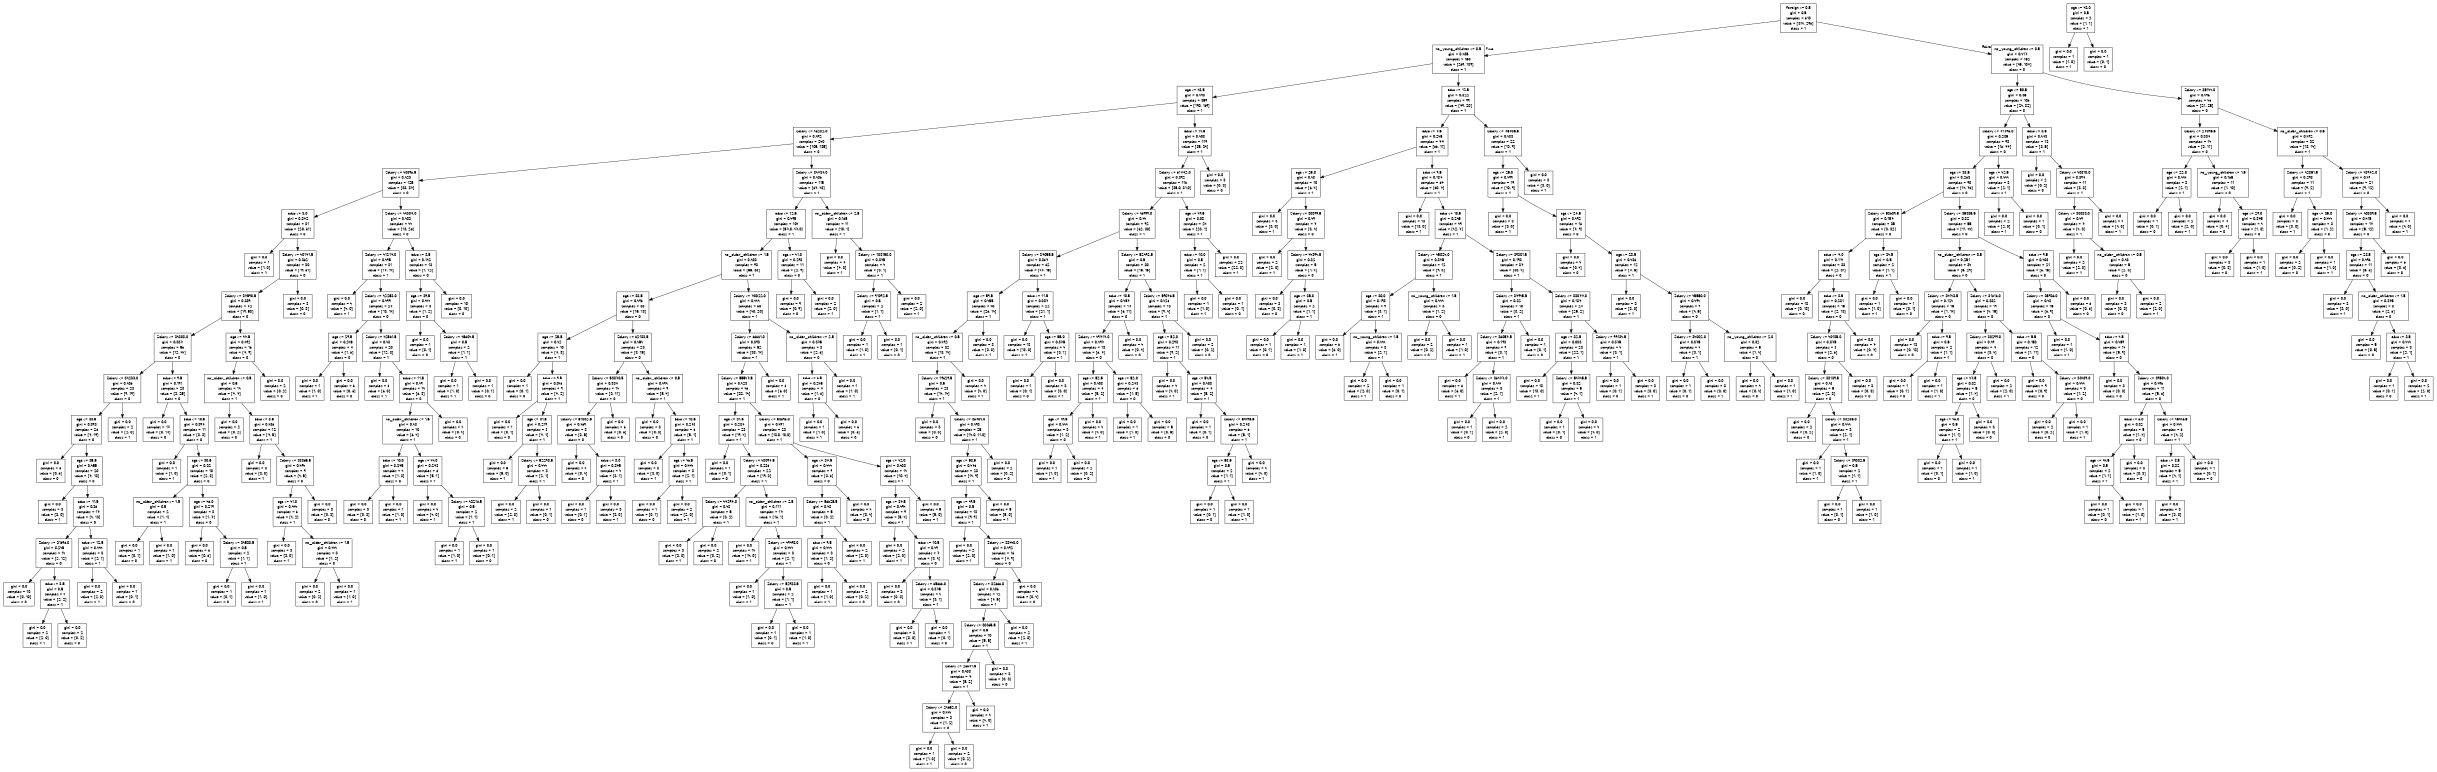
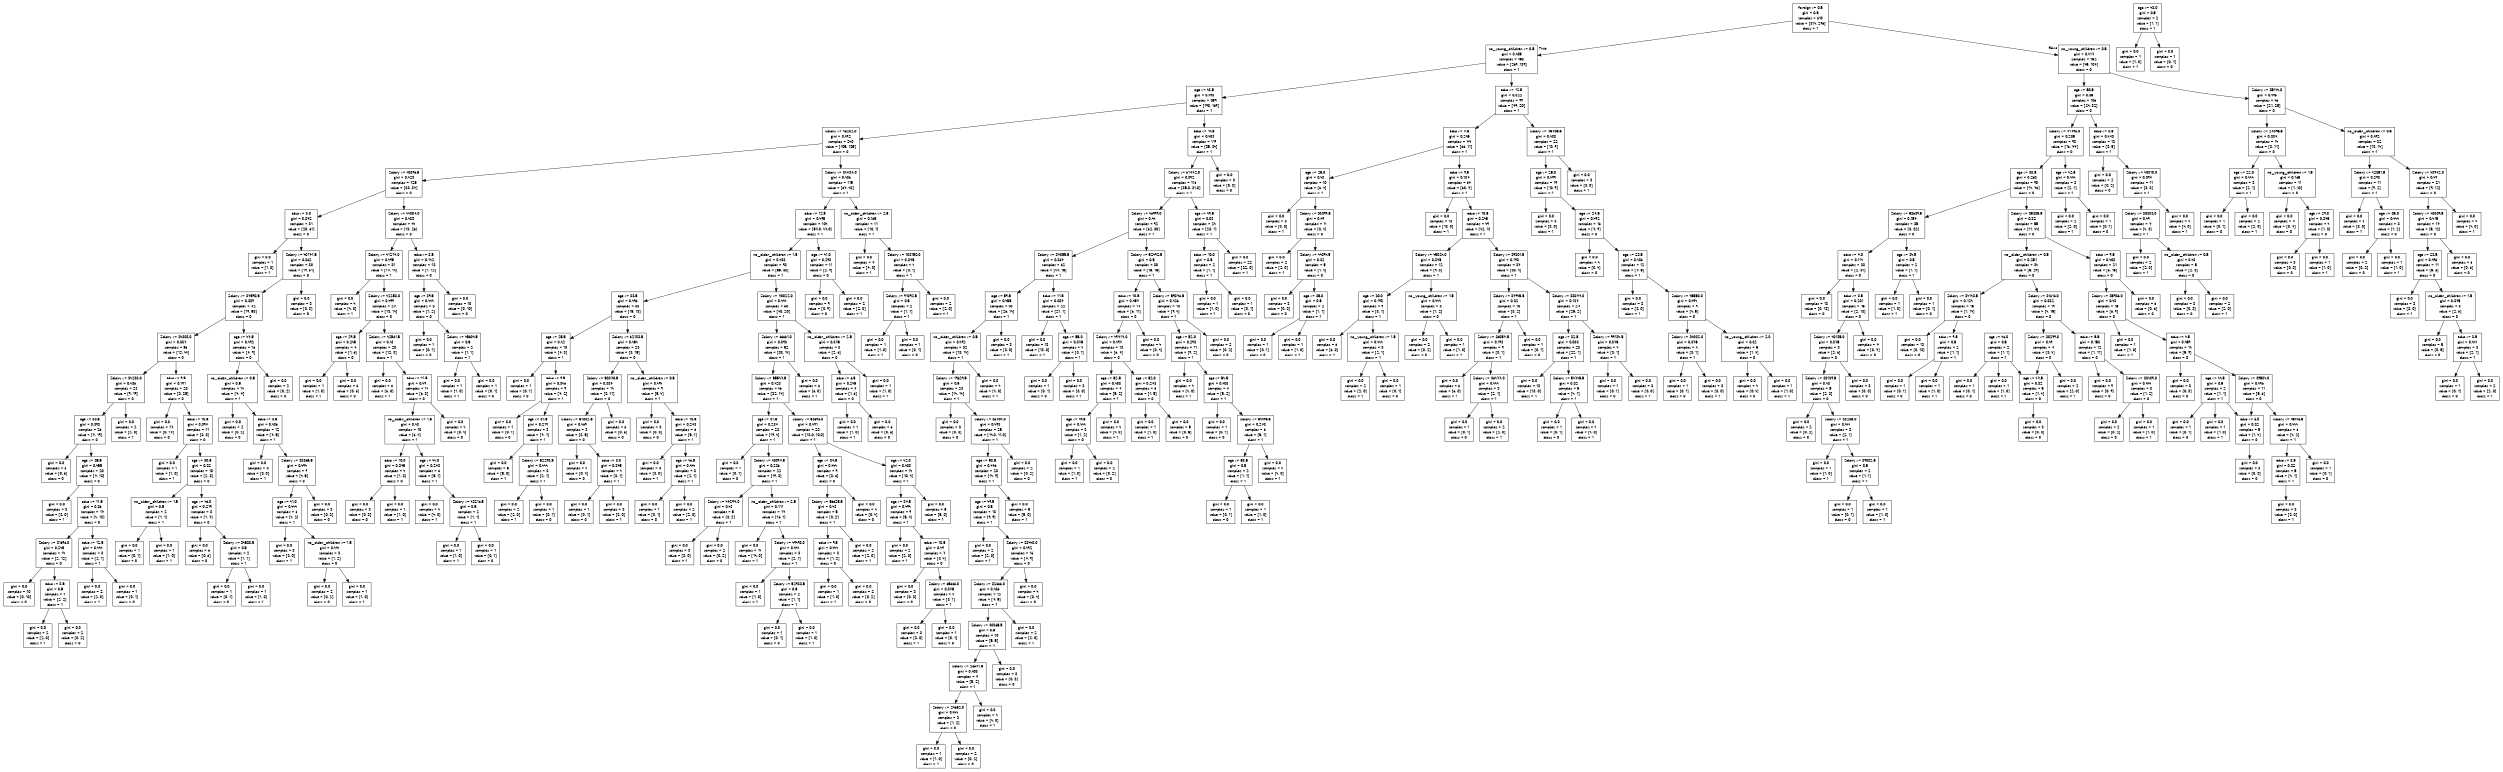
edge "age <= 47.5 gini = 0.32 samples = 5 value = [1, 4] class = 0" -> "age <= 46.0 gini = 0.5 samples = 2 value = [1, 1] class = 1": reversed
edge "educ <= 6.0 gini = 0.32 samples = 5 value = [1, 4] class = 0" -> "age <= 44.5 gini = 0.5 samples = 2 value = [1, 1] class = 1": reversed
